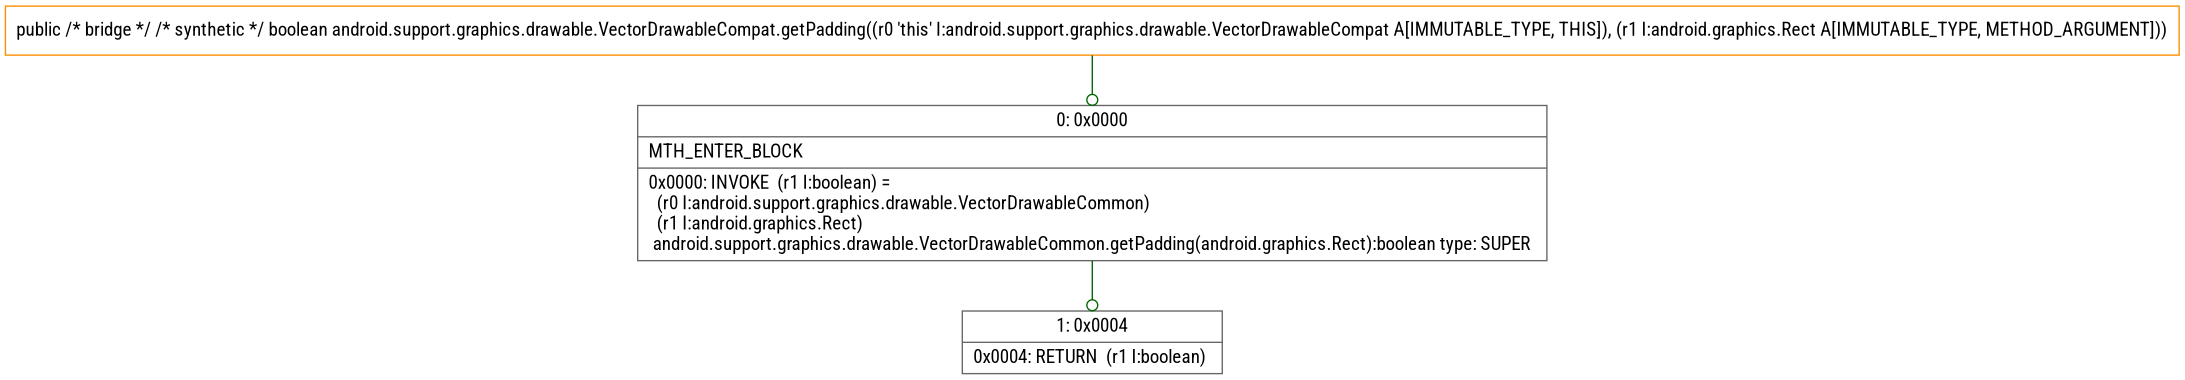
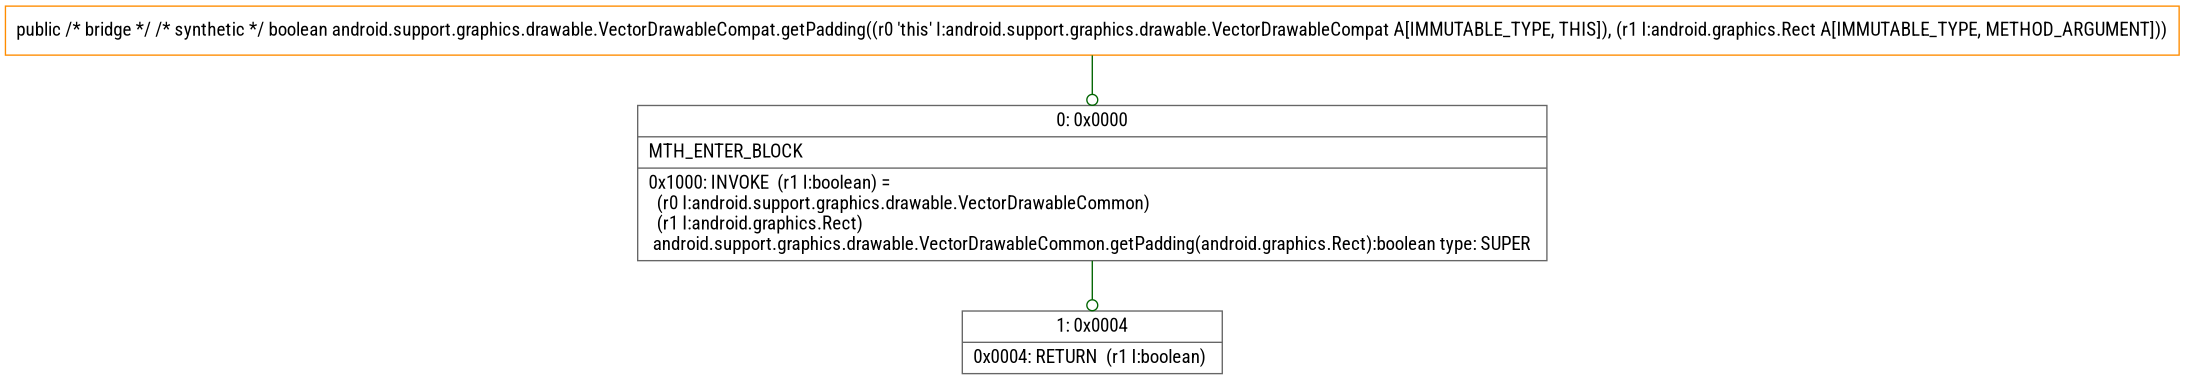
node "0: 0x0000": text "0x0000: INVOKE  (r1 I:boolean) =" -> "0x1000: INVOKE  (r1 I:boolean) ="
